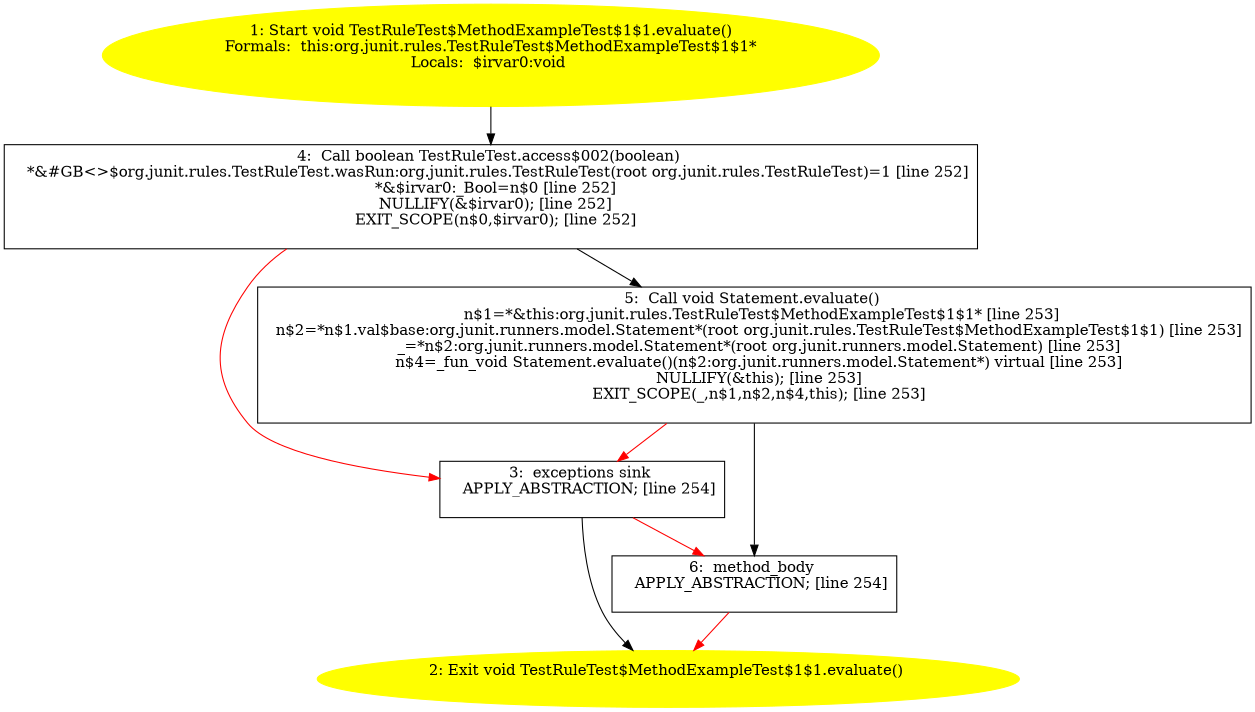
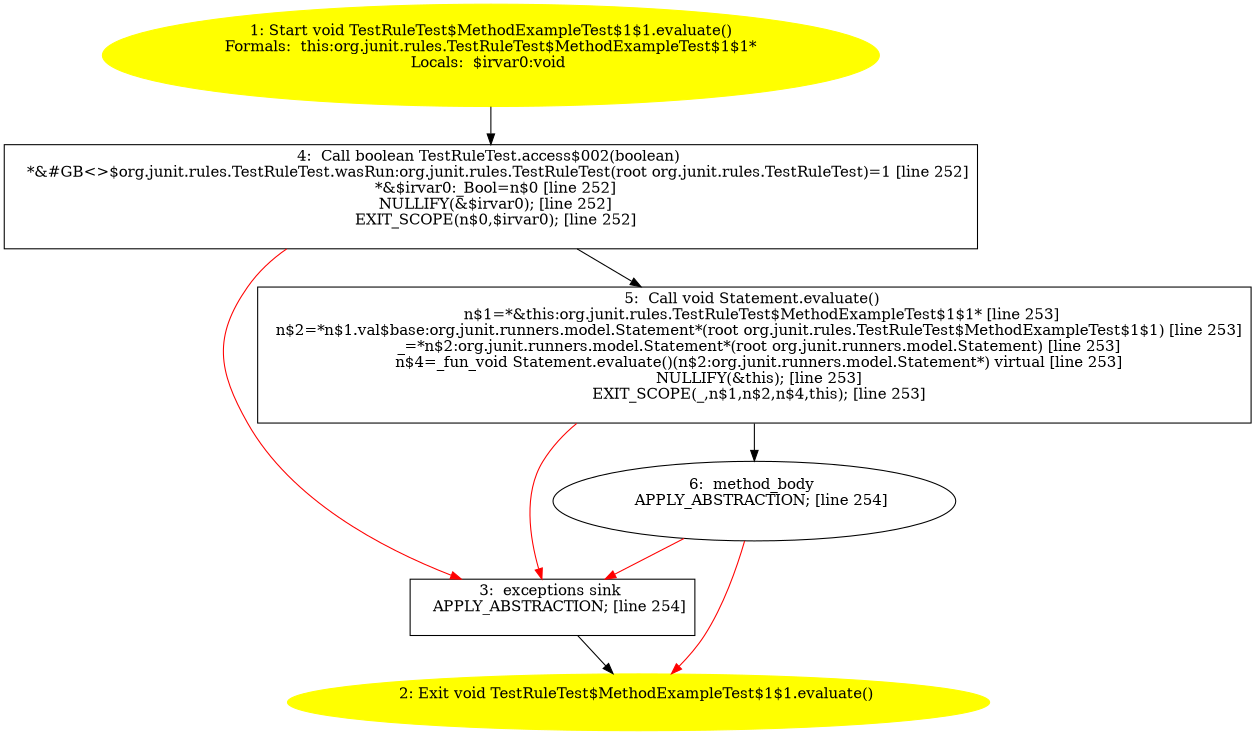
edge "3:  exceptions sink APPLY_ABSTRACTION; [line 254]" -> "6:  method_body APPLY_ABSTRACTION; [line 254]": reversed
node "6:  method_body APPLY_ABSTRACTION; [line 254]": shape box -> ellipse
